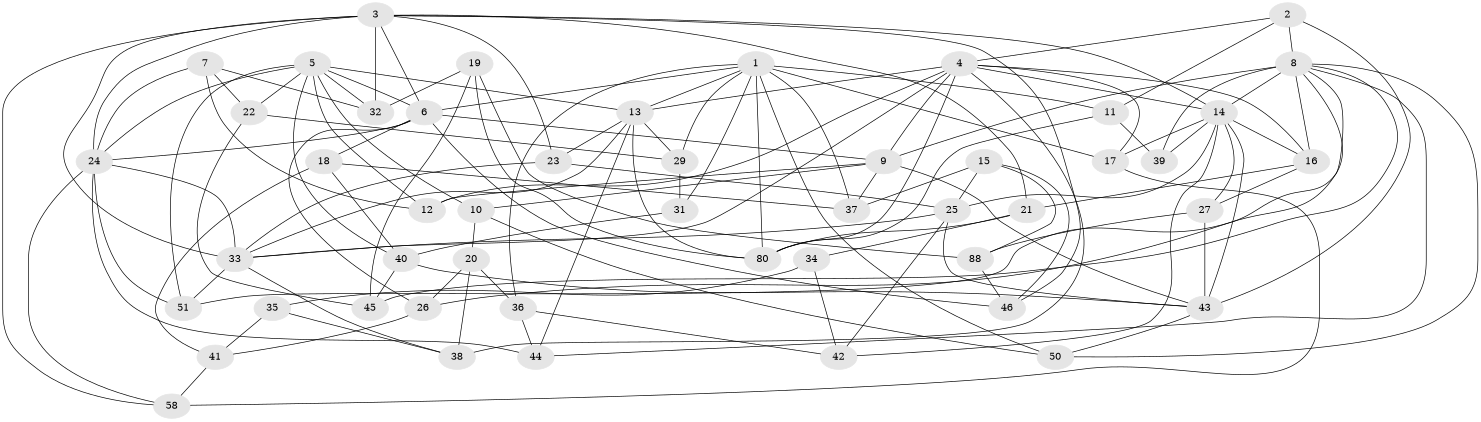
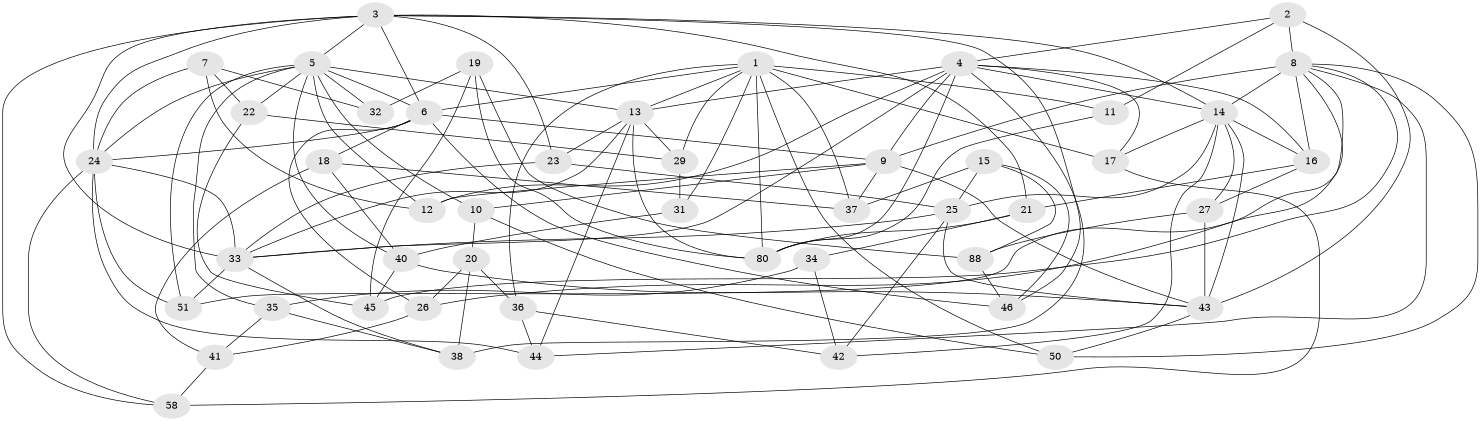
edge "3" -- "32": now "3" -- "5"
node "39": removed
edge "5" -- "35": added
